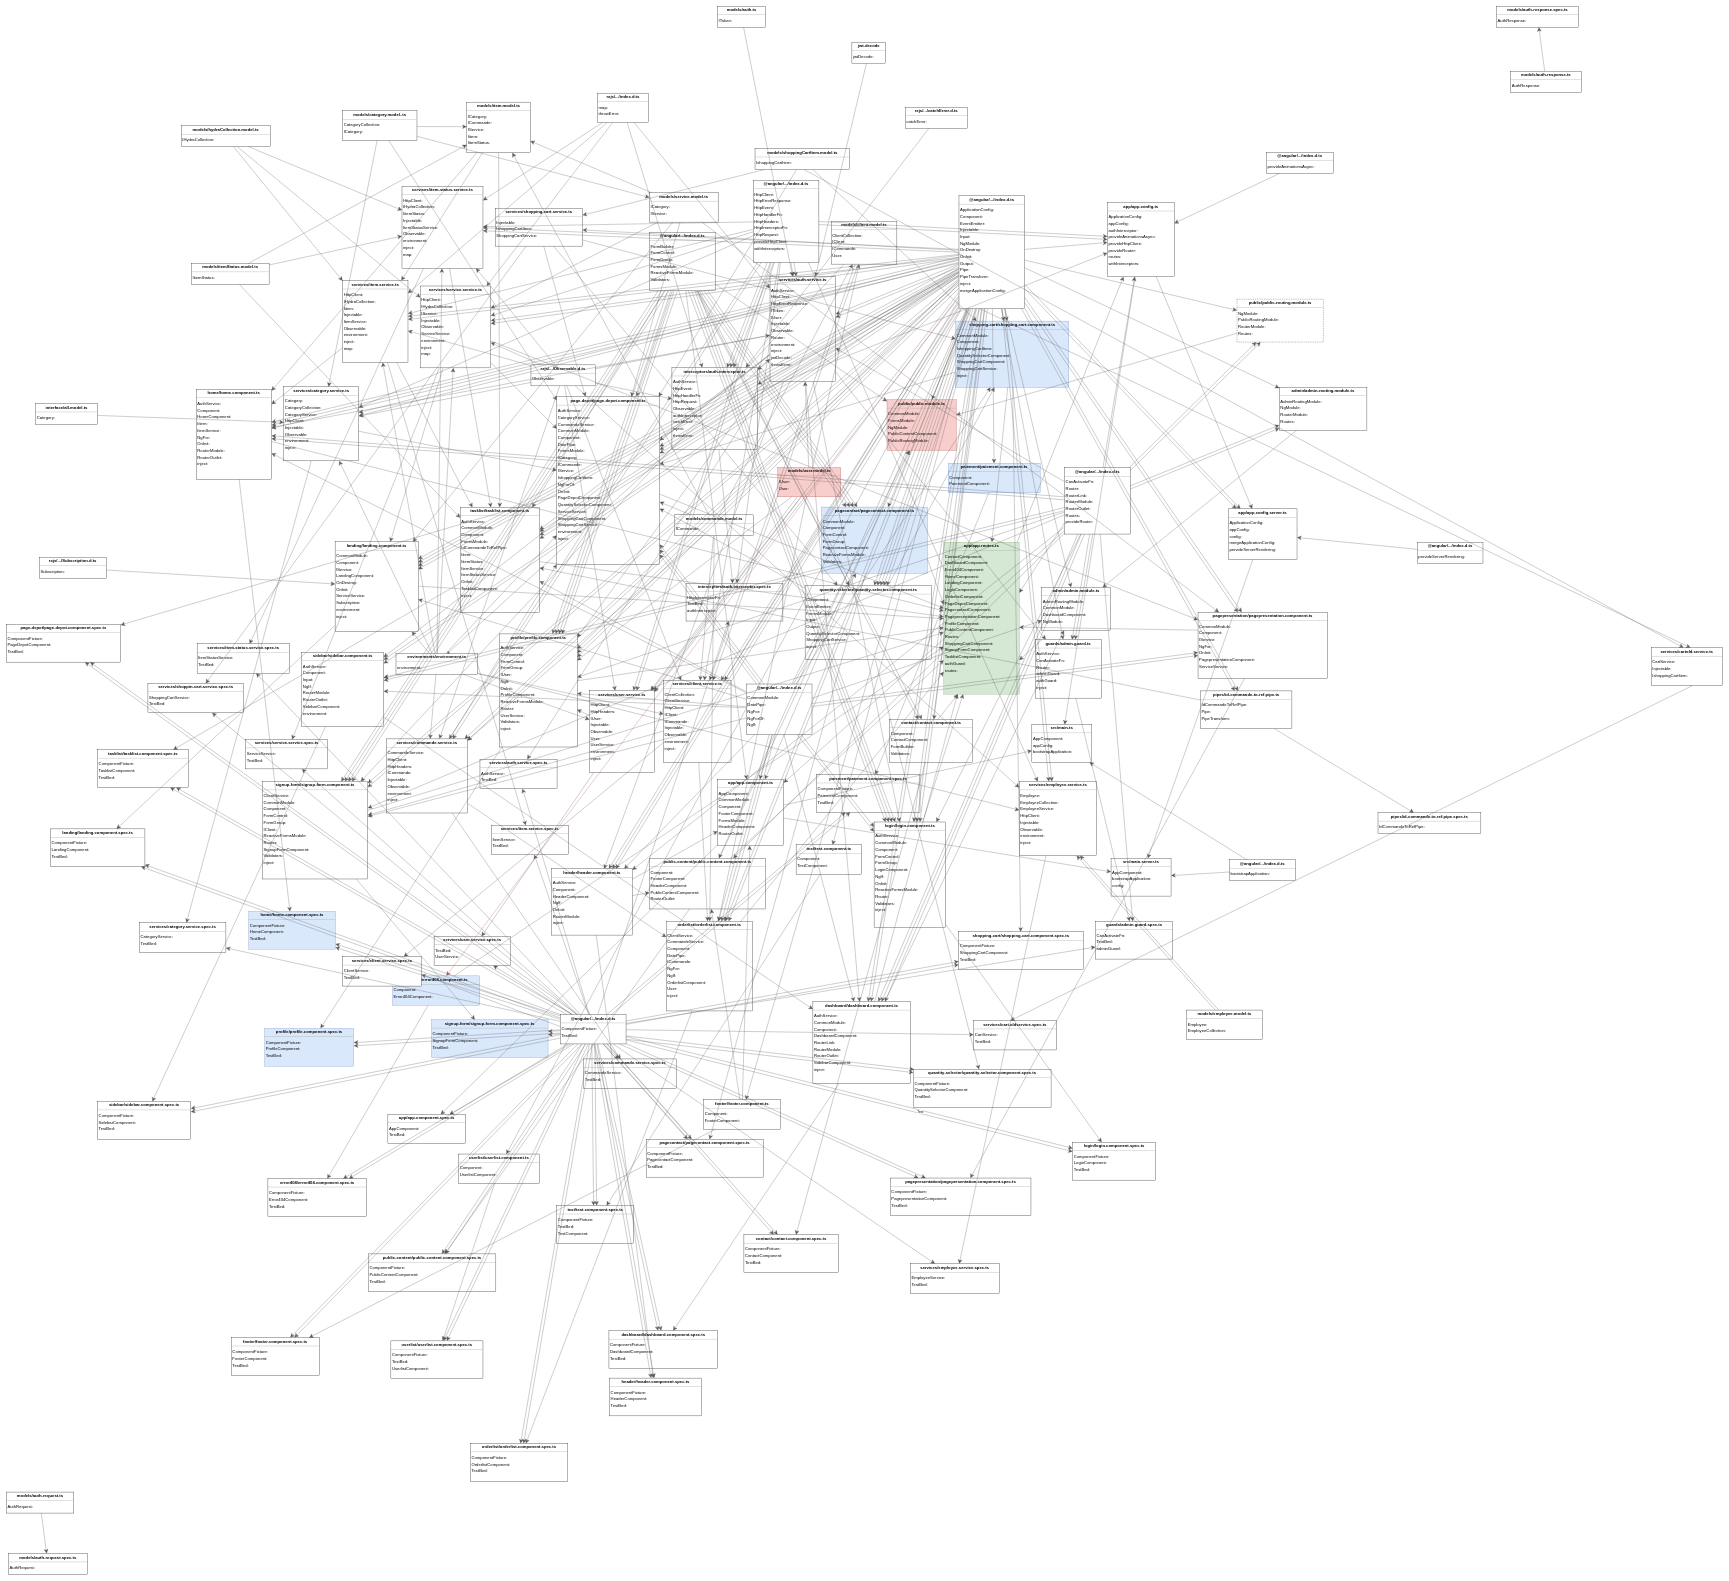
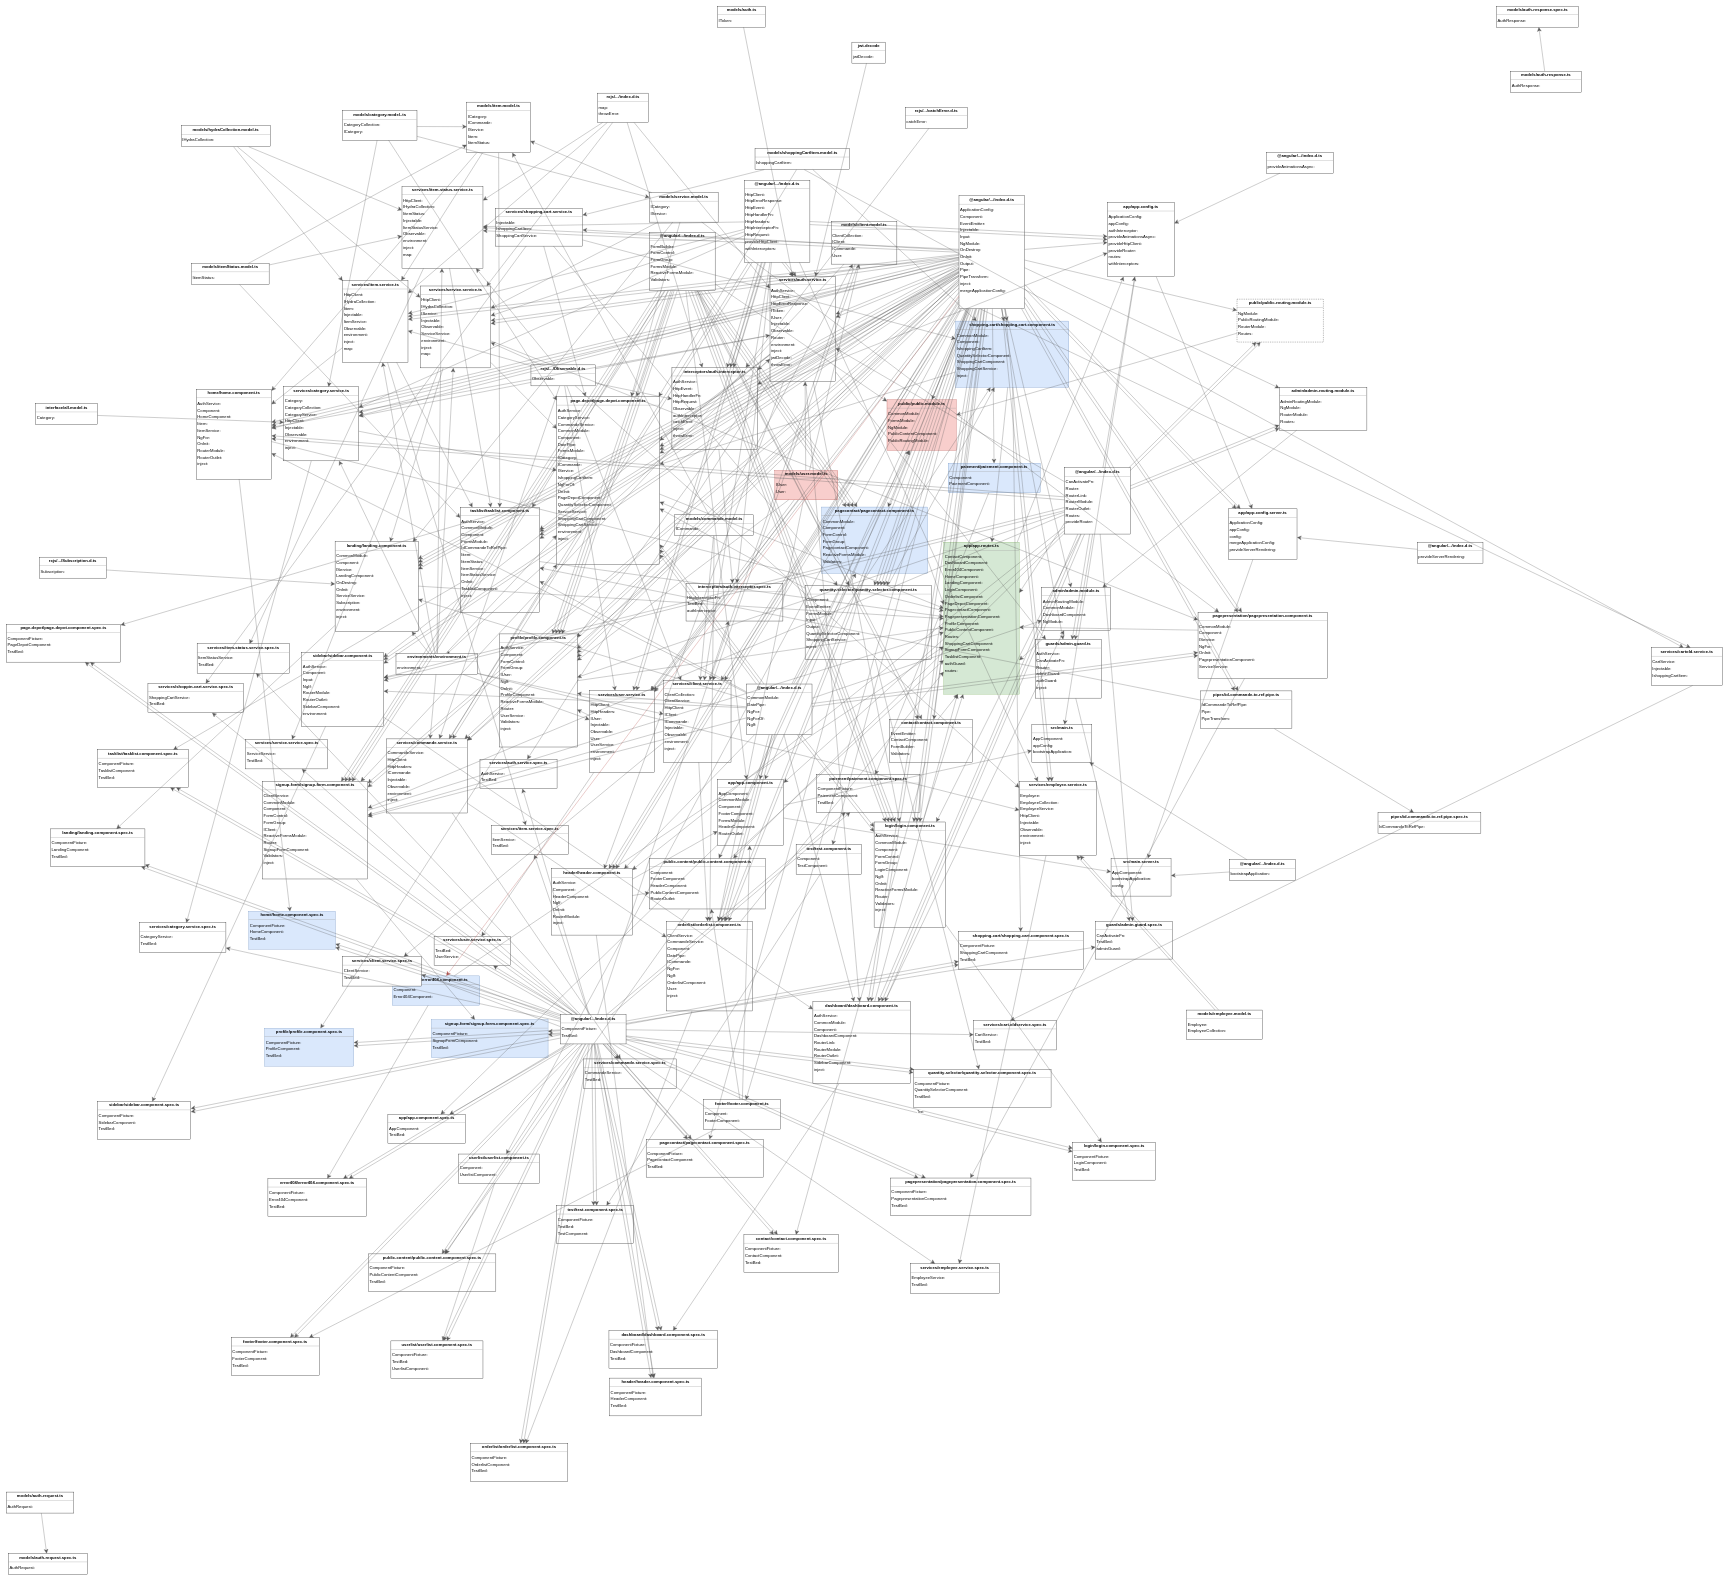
node "@angular/.../index.d.ts HttpClient: HttpErrorResponse: HttpEvent: HttpHandlerFn: HttpHeaders: HttpInterceptorFn: HttpRequest: provideHttpClient: withInterceptors:": moved (786, 221) -> (777, 221)
node "models/user.model.ts IUser: User:": moved (809, 482) -> (806, 485)
node "contact/contact.component.ts Component: ContactComponent: FormBuilder: Validators:": label "contact/contact.component.ts Component: ContactComponent: FormBuilder: Validators:" -> "contact/contact.component.ts EventEmitter: ContactComponent: FormBuilder: Validators:"
